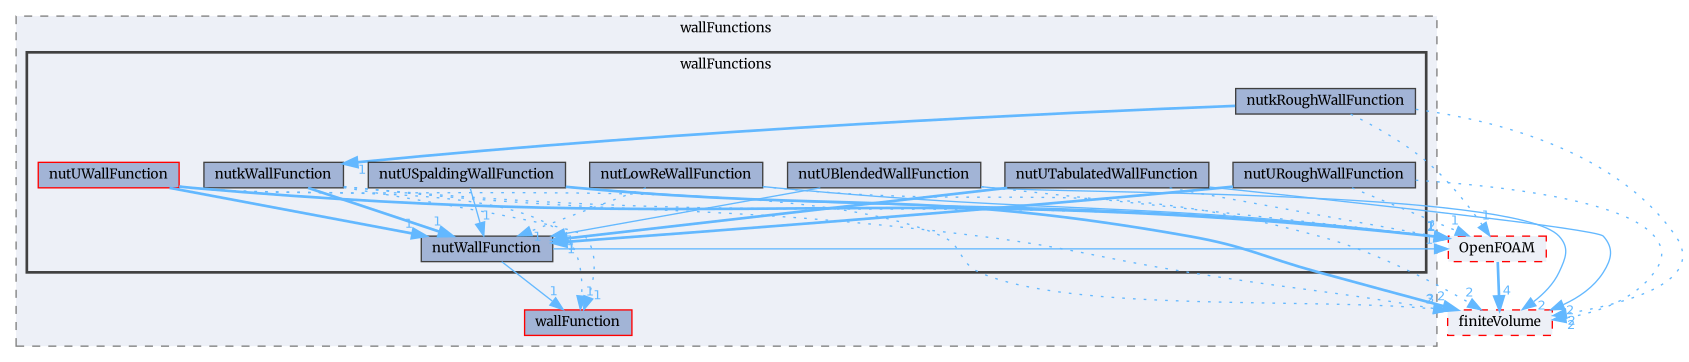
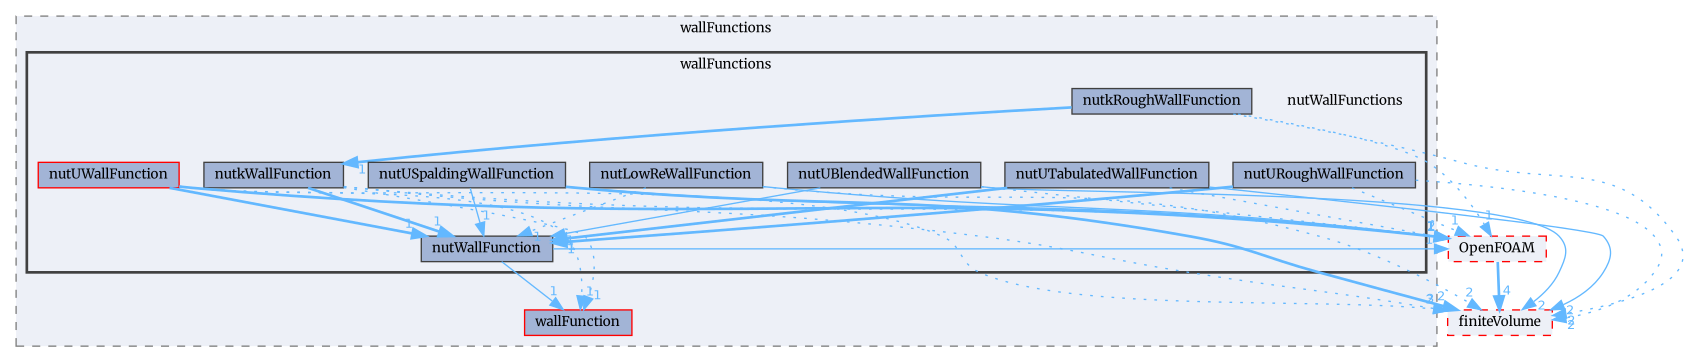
node "nutWallFunctions": added
